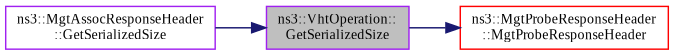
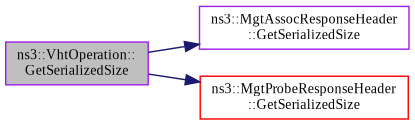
edge "ns3::MgtAssocResponseHeader ::GetSerializedSize" -> "ns3::VhtOperation:: GetSerializedSize": reversed
node "ns3::MgtProbeResponseHeader ::MgtProbeResponseHeader": label "ns3::MgtProbeResponseHeader ::MgtProbeResponseHeader" -> "ns3::MgtProbeResponseHeader ::GetSerializedSize"
